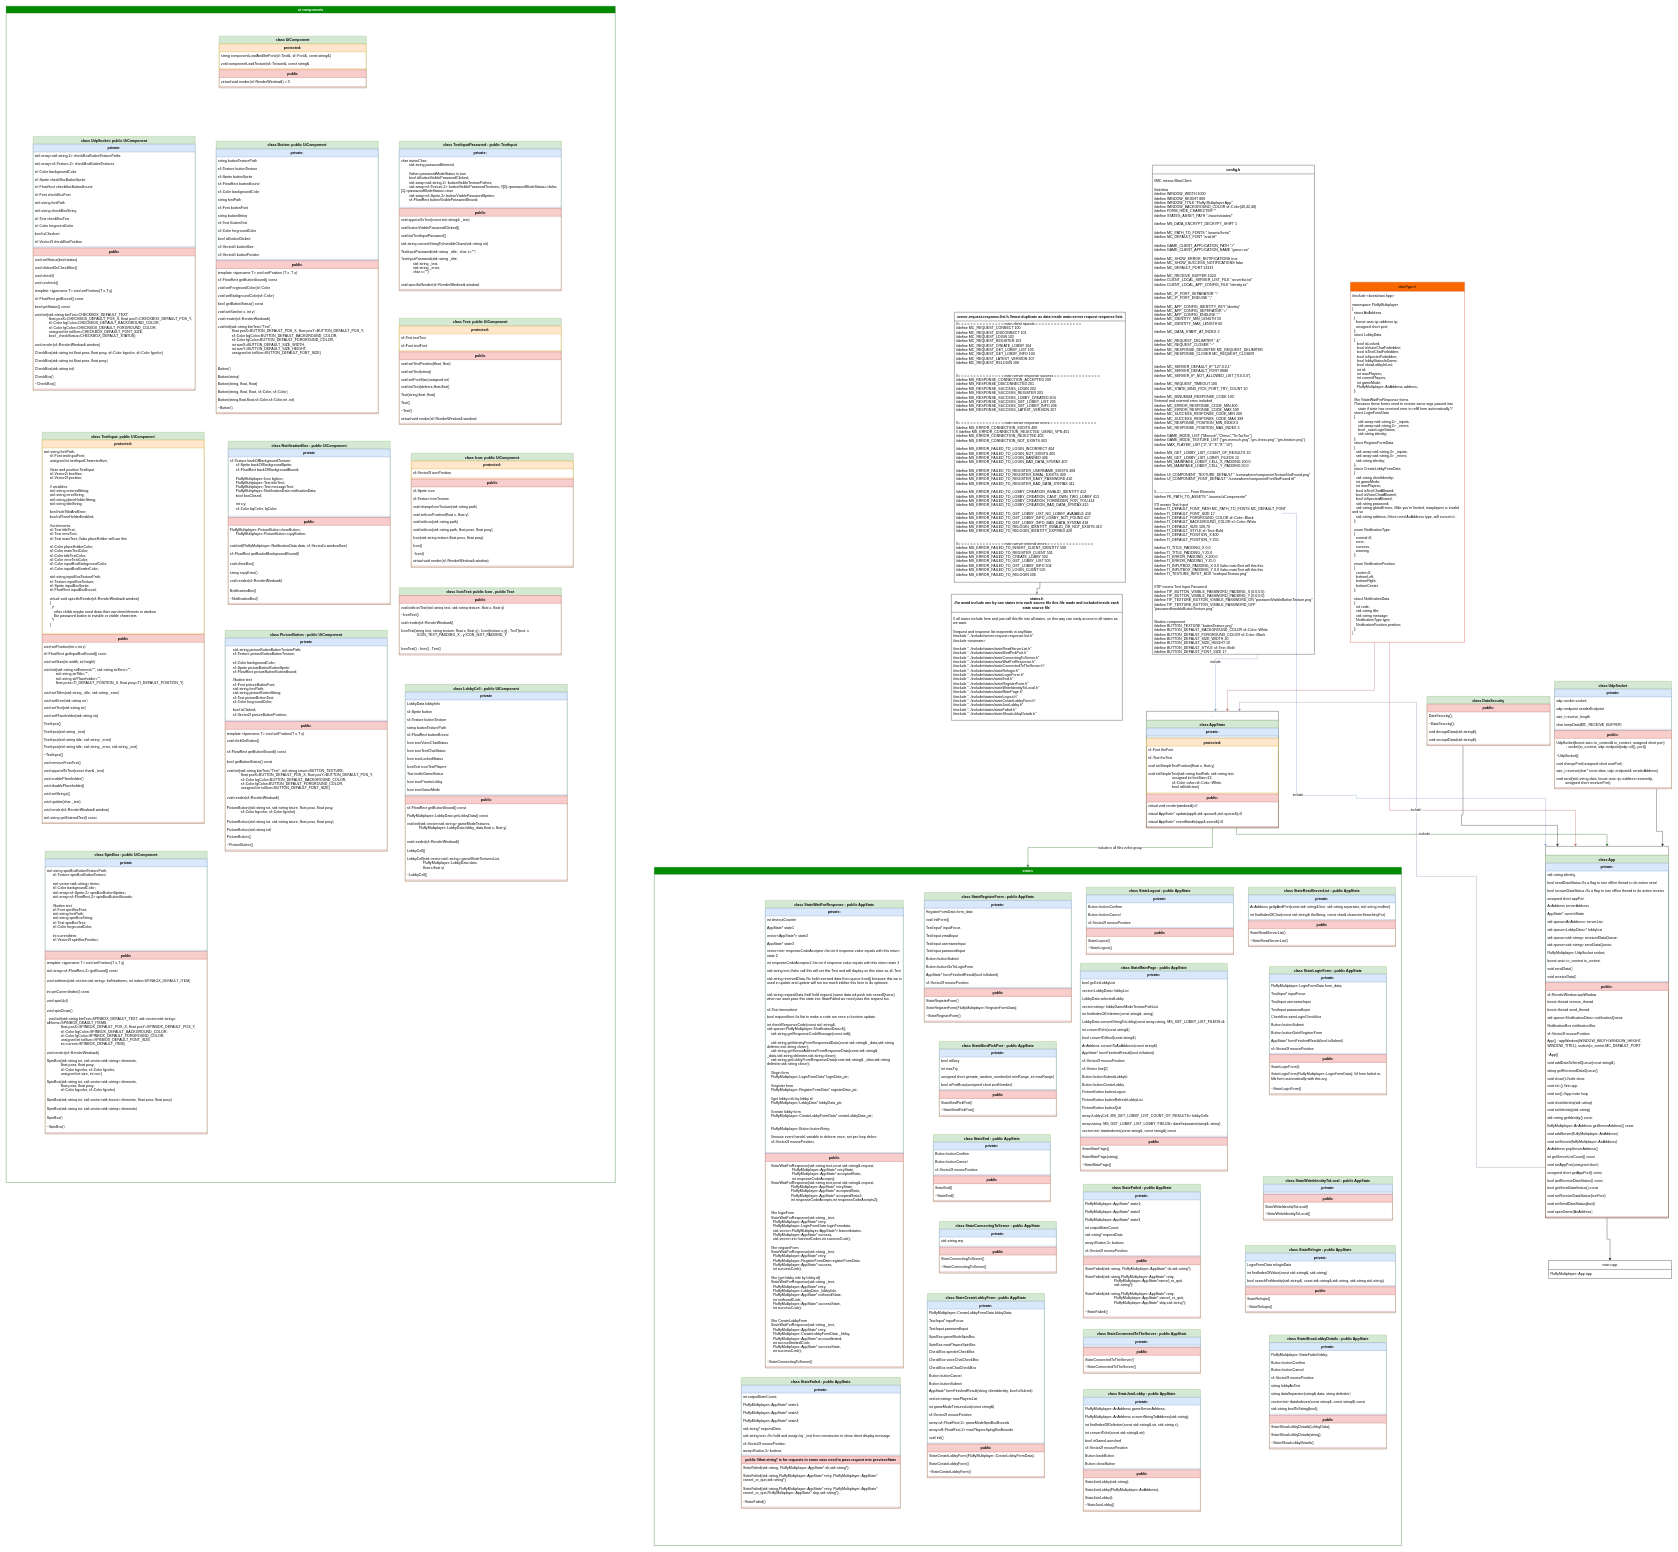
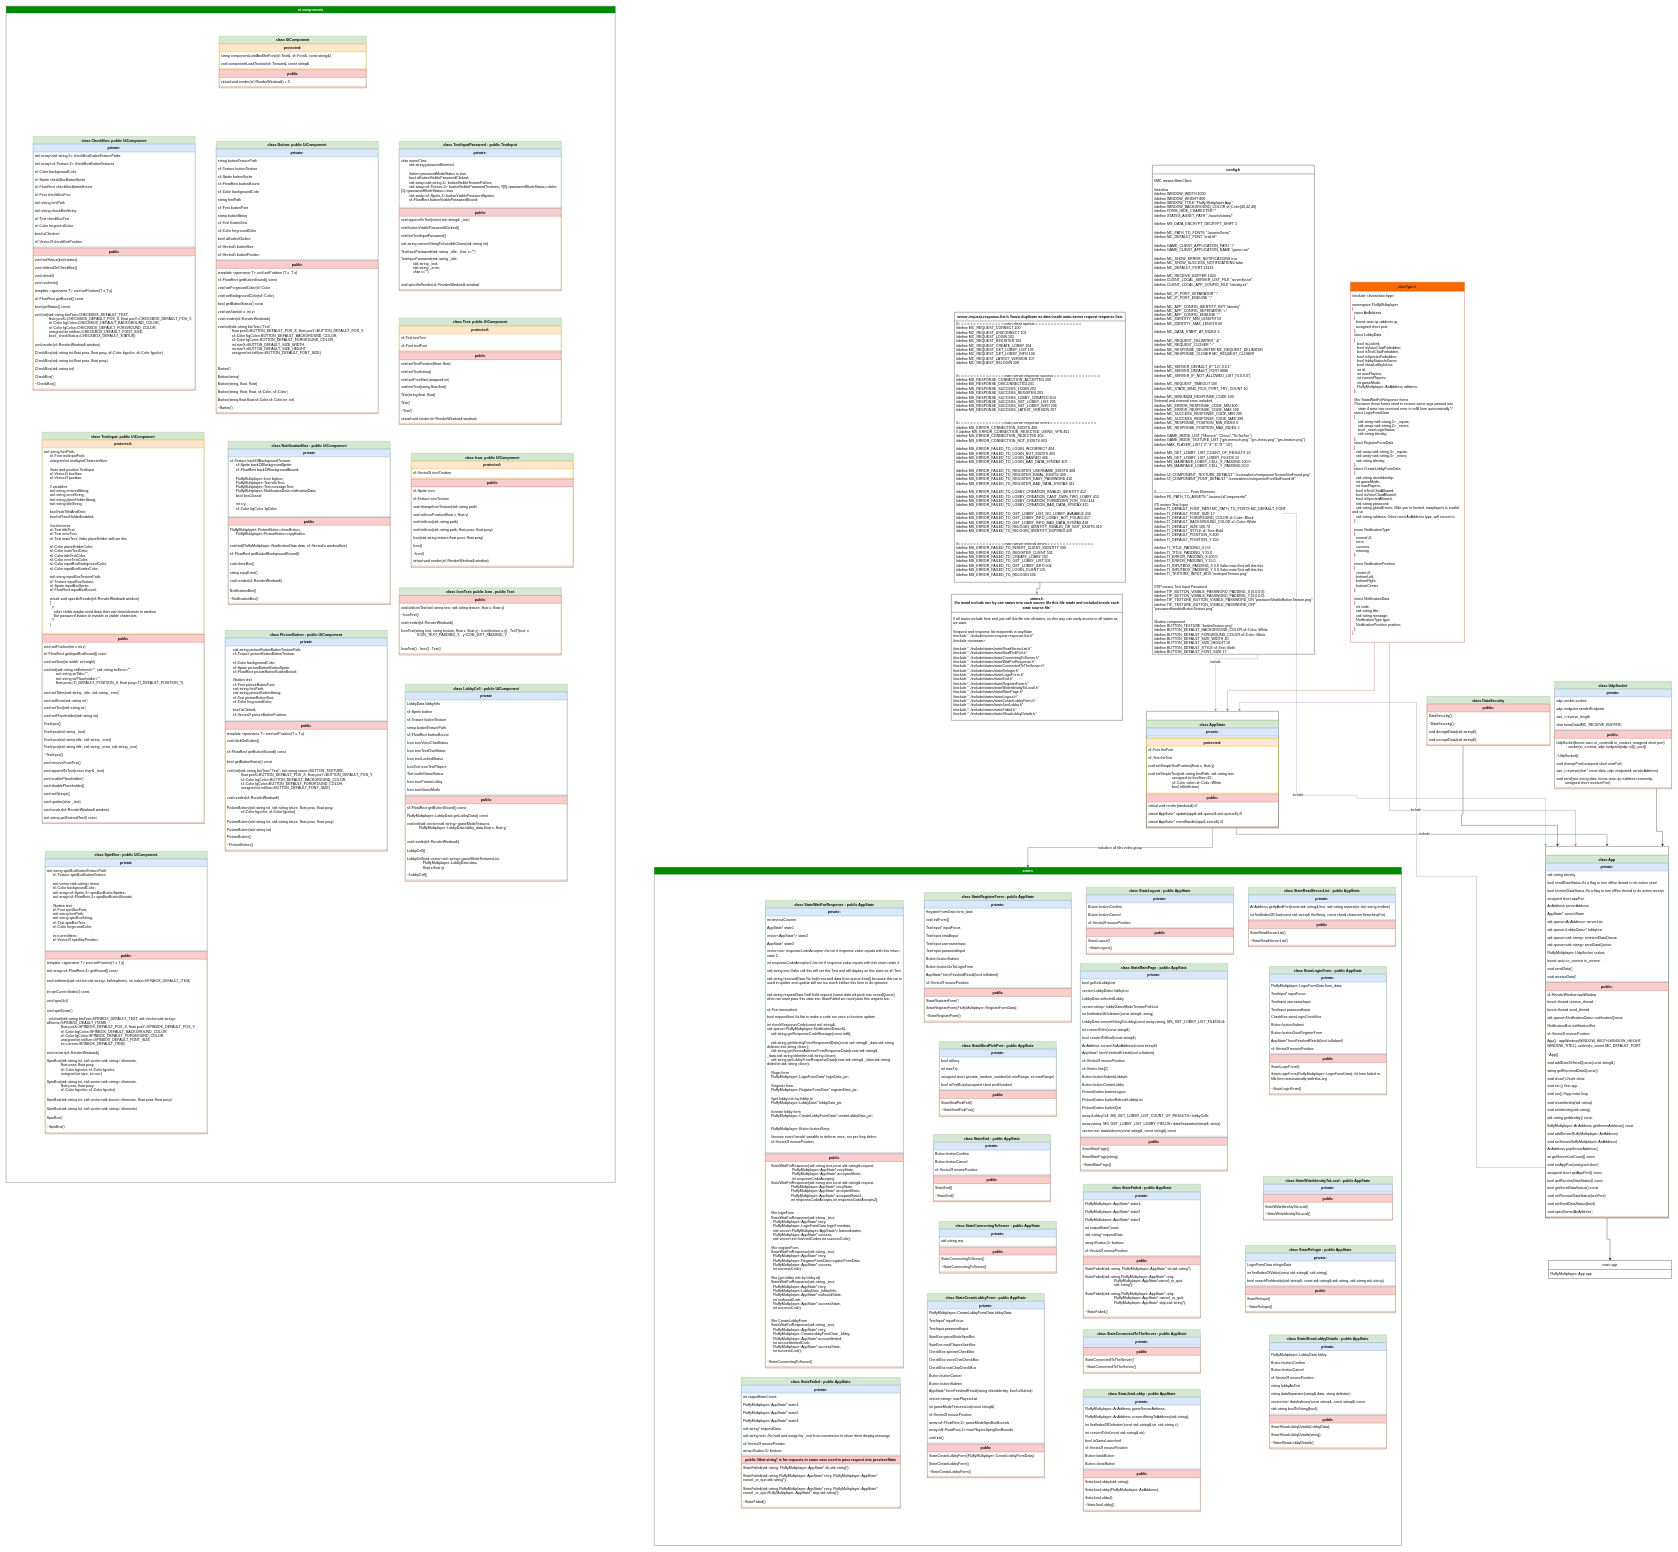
node "class UdpSocket: public UiComponent": label "class UdpSocket: public UiComponent" -> "class CheckBox: public UiComponent"
node "void initText(delecre,float,float)": label "void initText(delecre,float,float)" -> "void initText(string,float,float)"
node "FluffyMultiplayer::StateFailed lobby;": label "FluffyMultiplayer::StateFailed lobby;" -> "FluffyMultiplayer::LobbyData lobby;"
